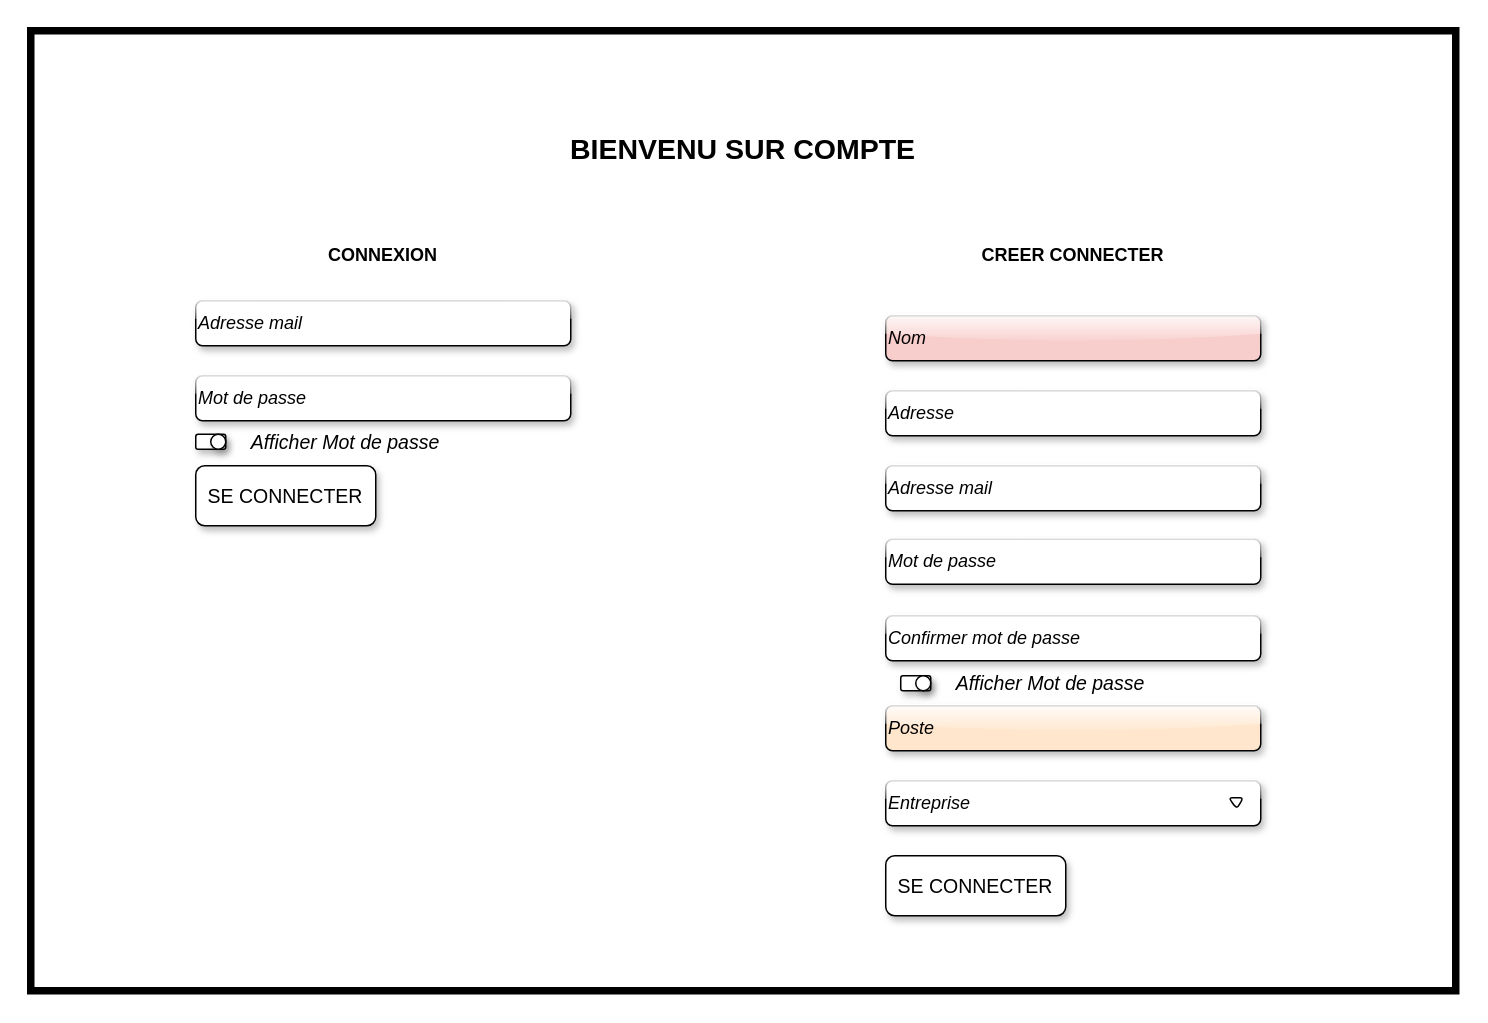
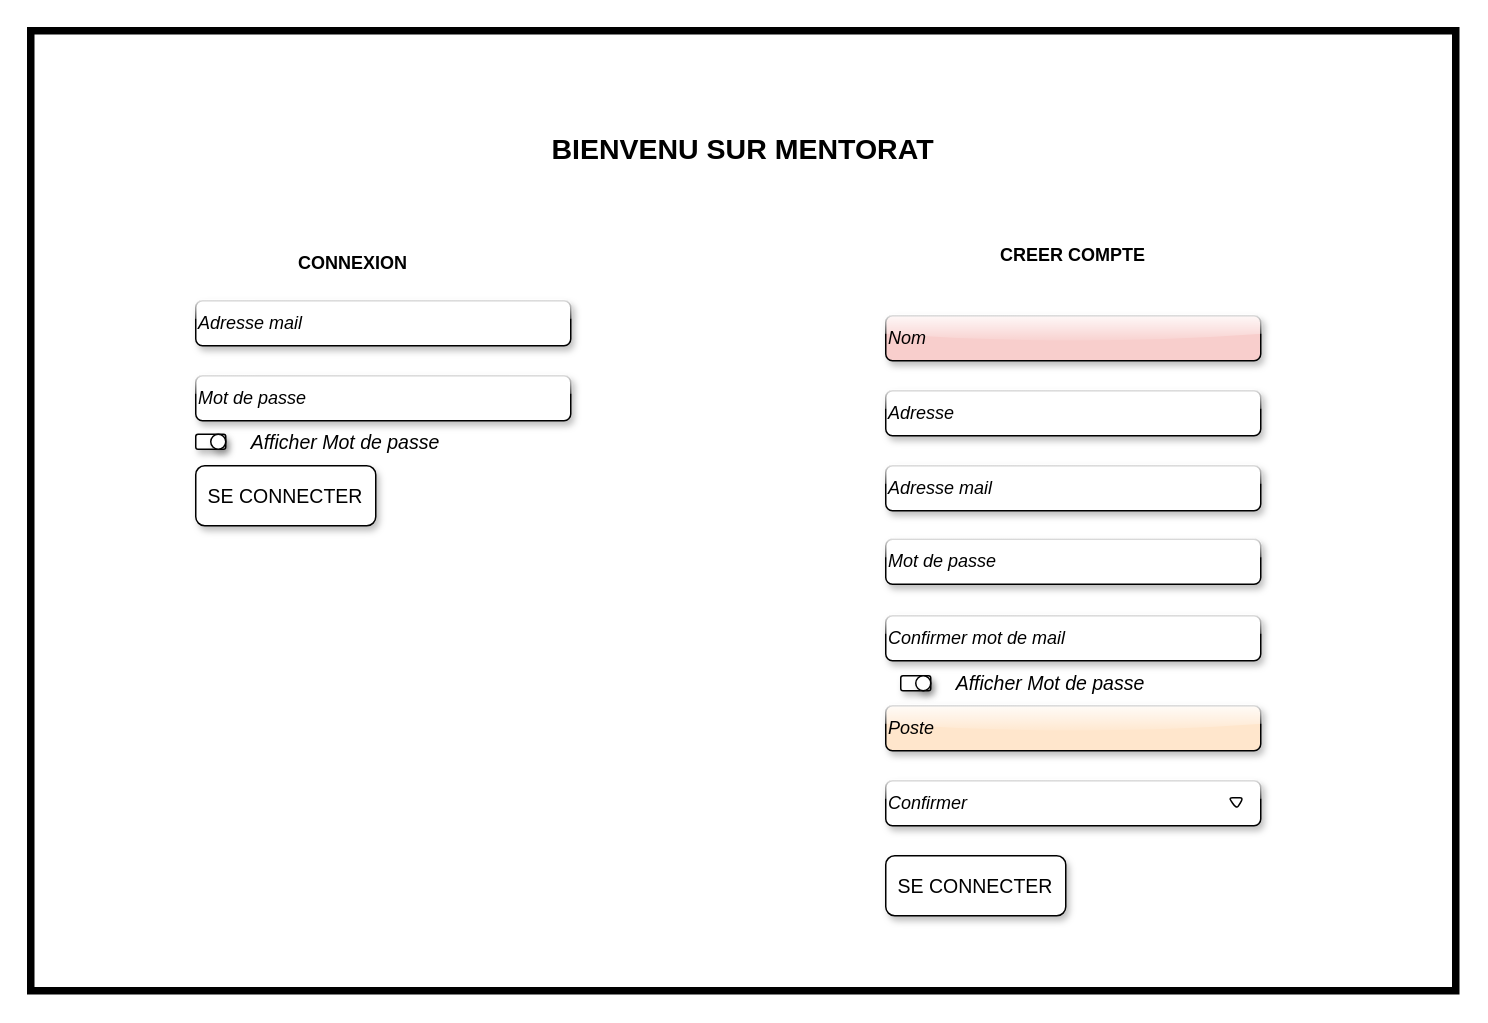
node "BIENVENU SUR COMPTE": label "BIENVENU SUR COMPTE" -> "BIENVENU SUR MENTORAT"
node "CONNEXION": moved (383, 256) -> (353, 263)
node "CREER CONNECTER": label "CREER CONNECTER" -> "CREER COMPTE"
node "Confirmer mot de passe": label "Confirmer mot de passe" -> "Confirmer mot de mail"
node "Entreprise": label "Entreprise" -> "Confirmer"
